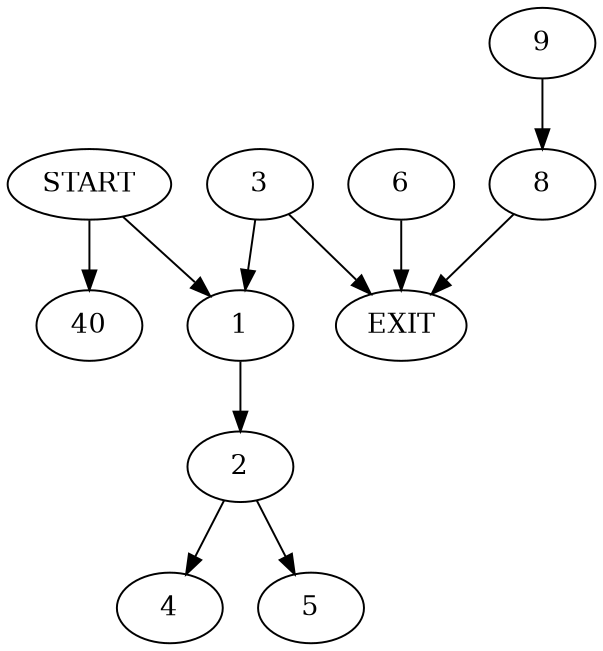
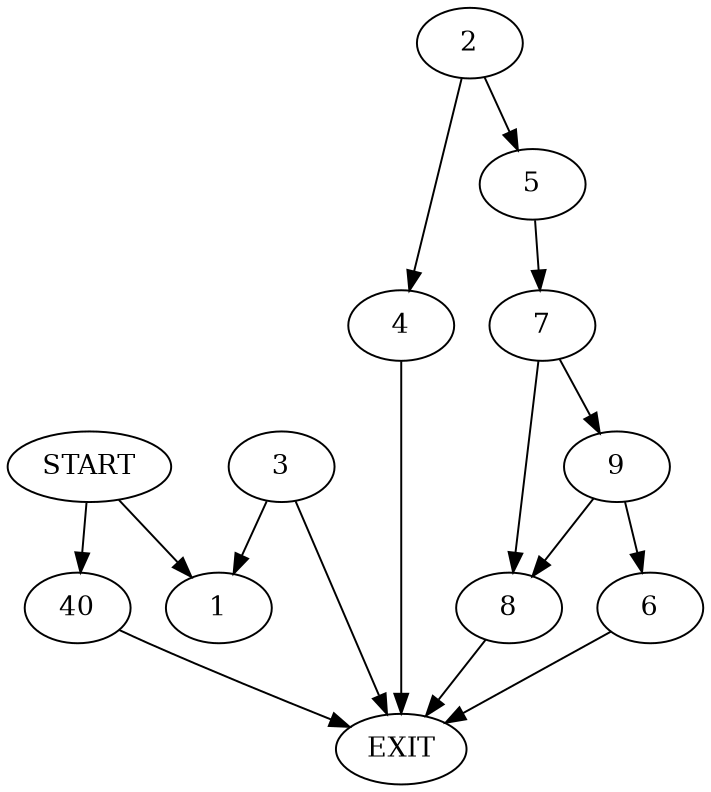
node "7": added
edge "1" -> "2": removed
edge "4" -> "EXIT": added
edge "9" -> "6": added
edge "40" -> "EXIT": added
